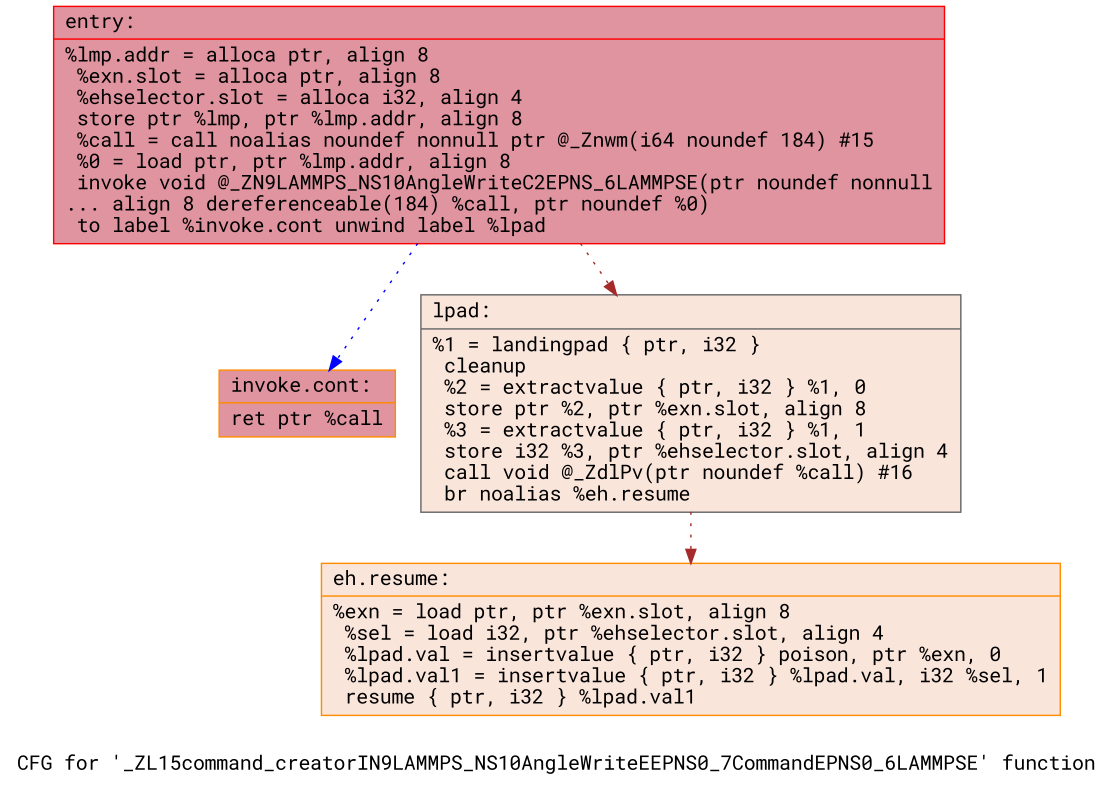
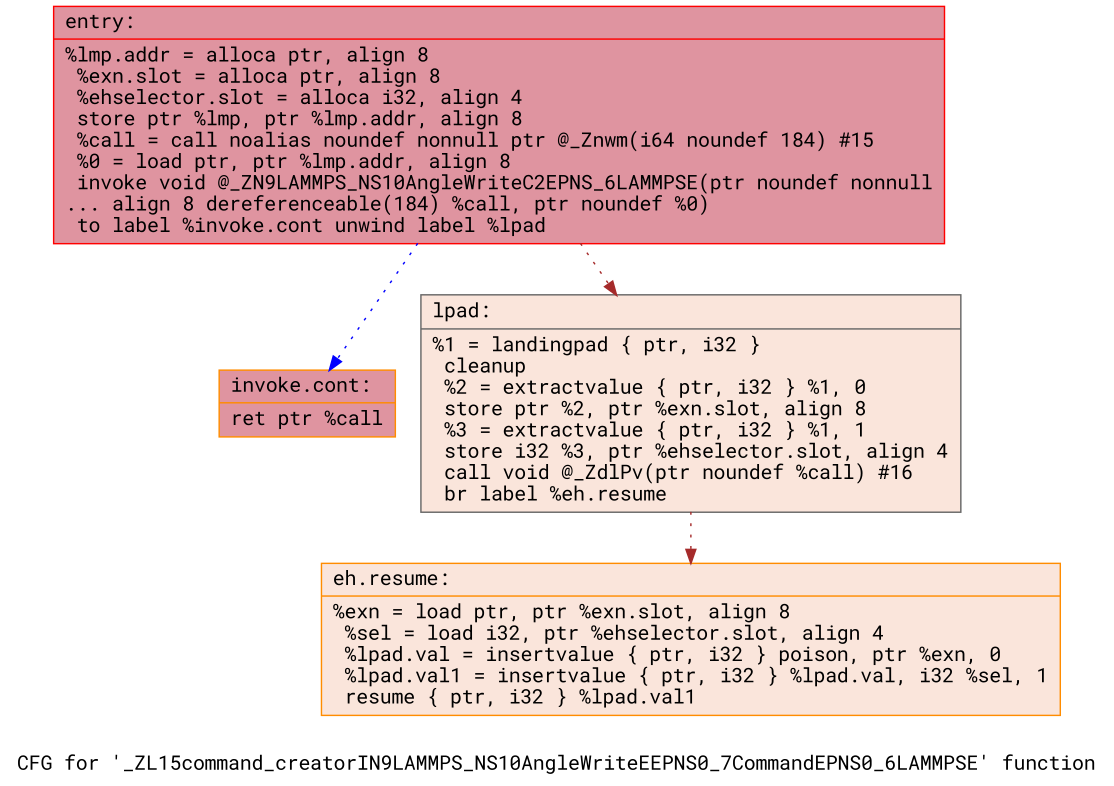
node "lpad:": text "br noalias %eh.resume" -> "br label %eh.resume"
